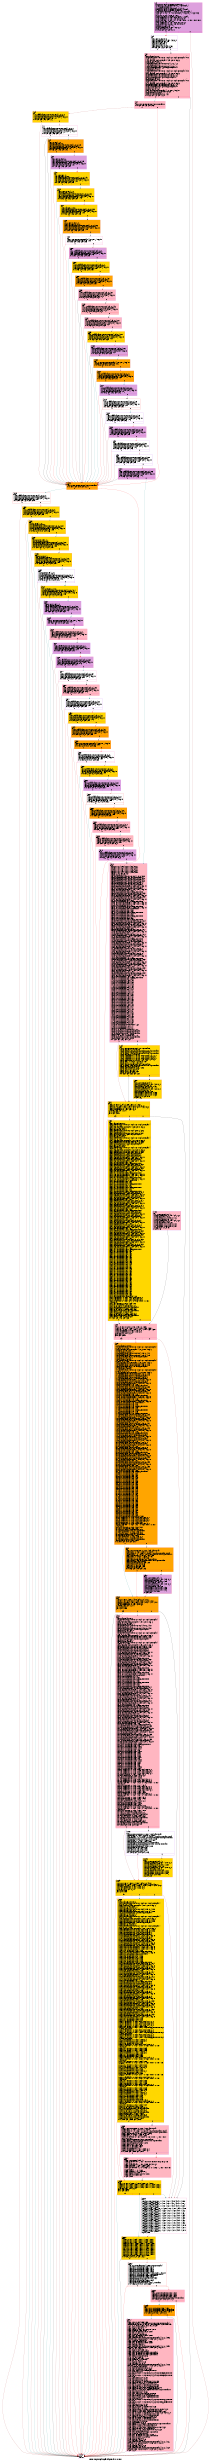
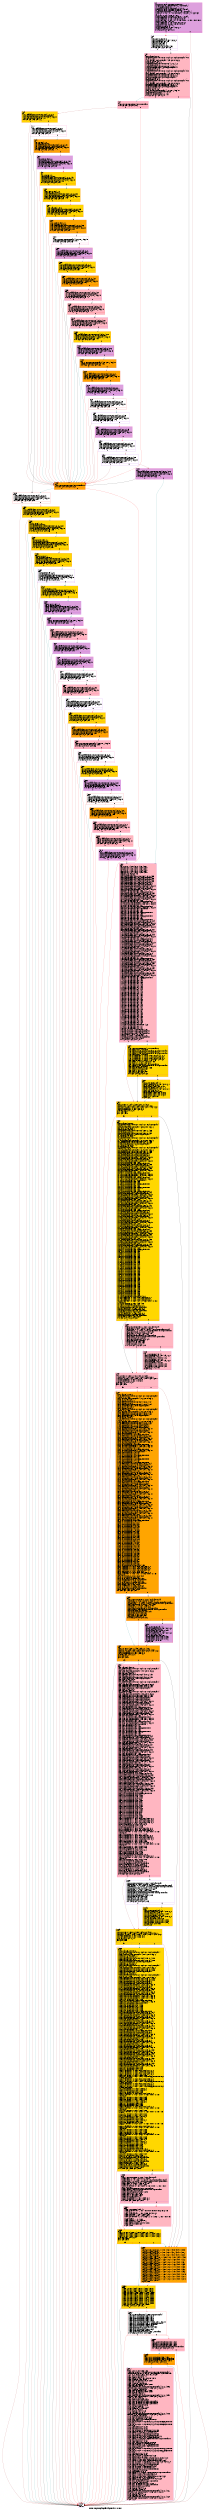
edge "%79:" -> "%206:": now "%79:" -> "%208:"
node "%302:": fillcolor orange -> lightpink
node "%688:": added
node "%1318:": fillcolor white -> orange
